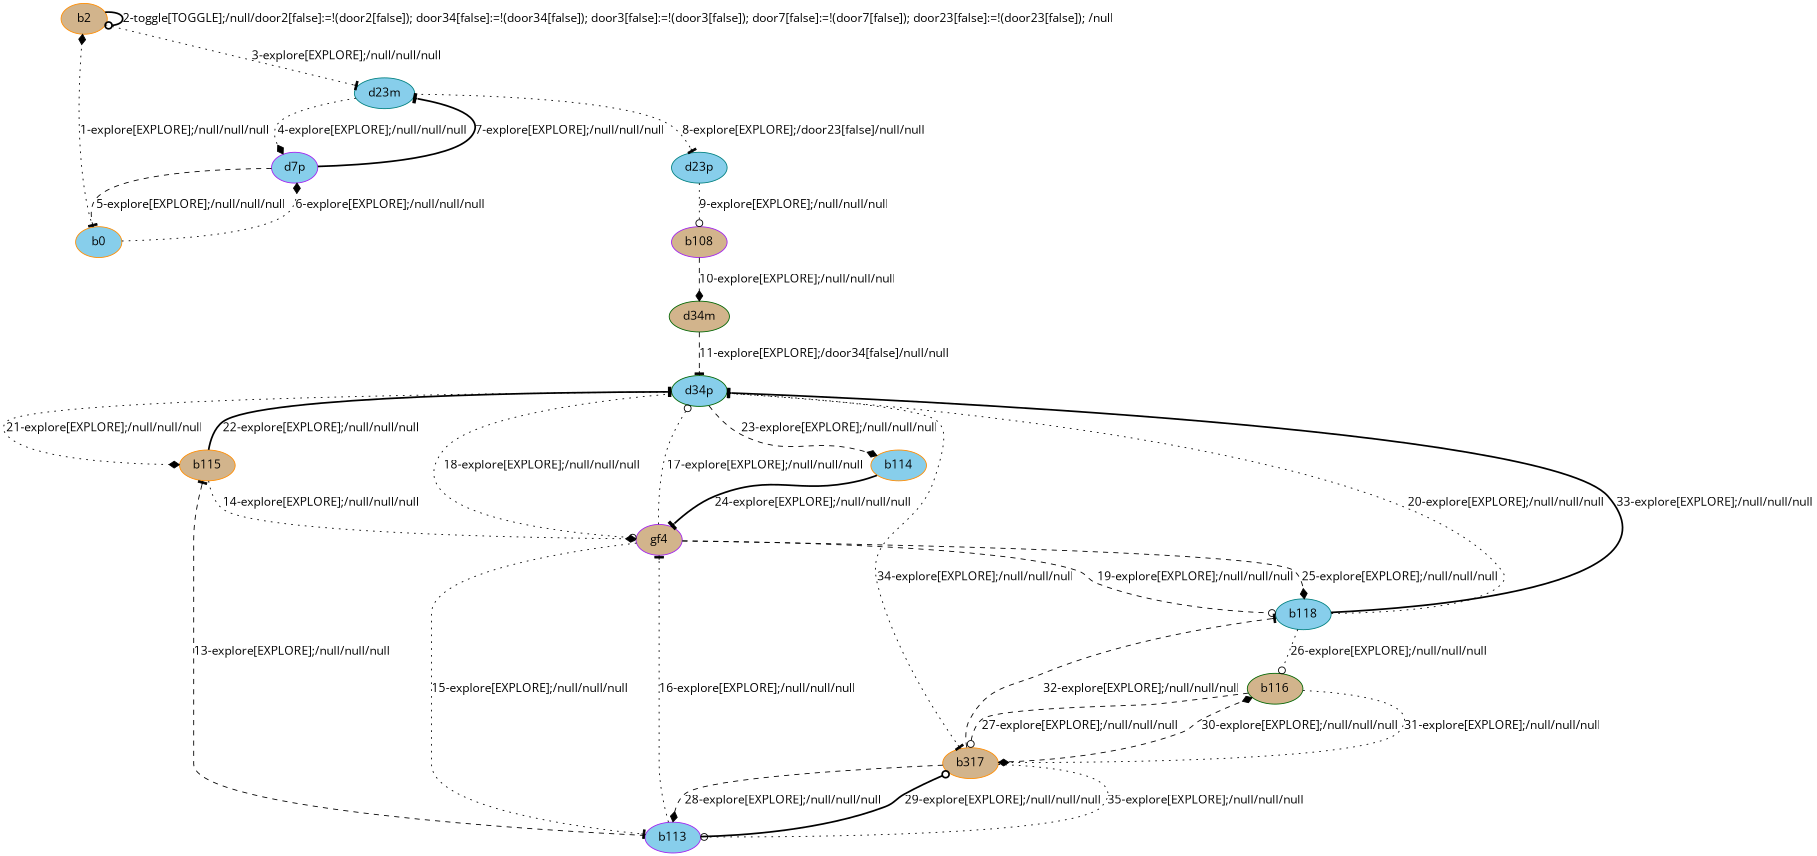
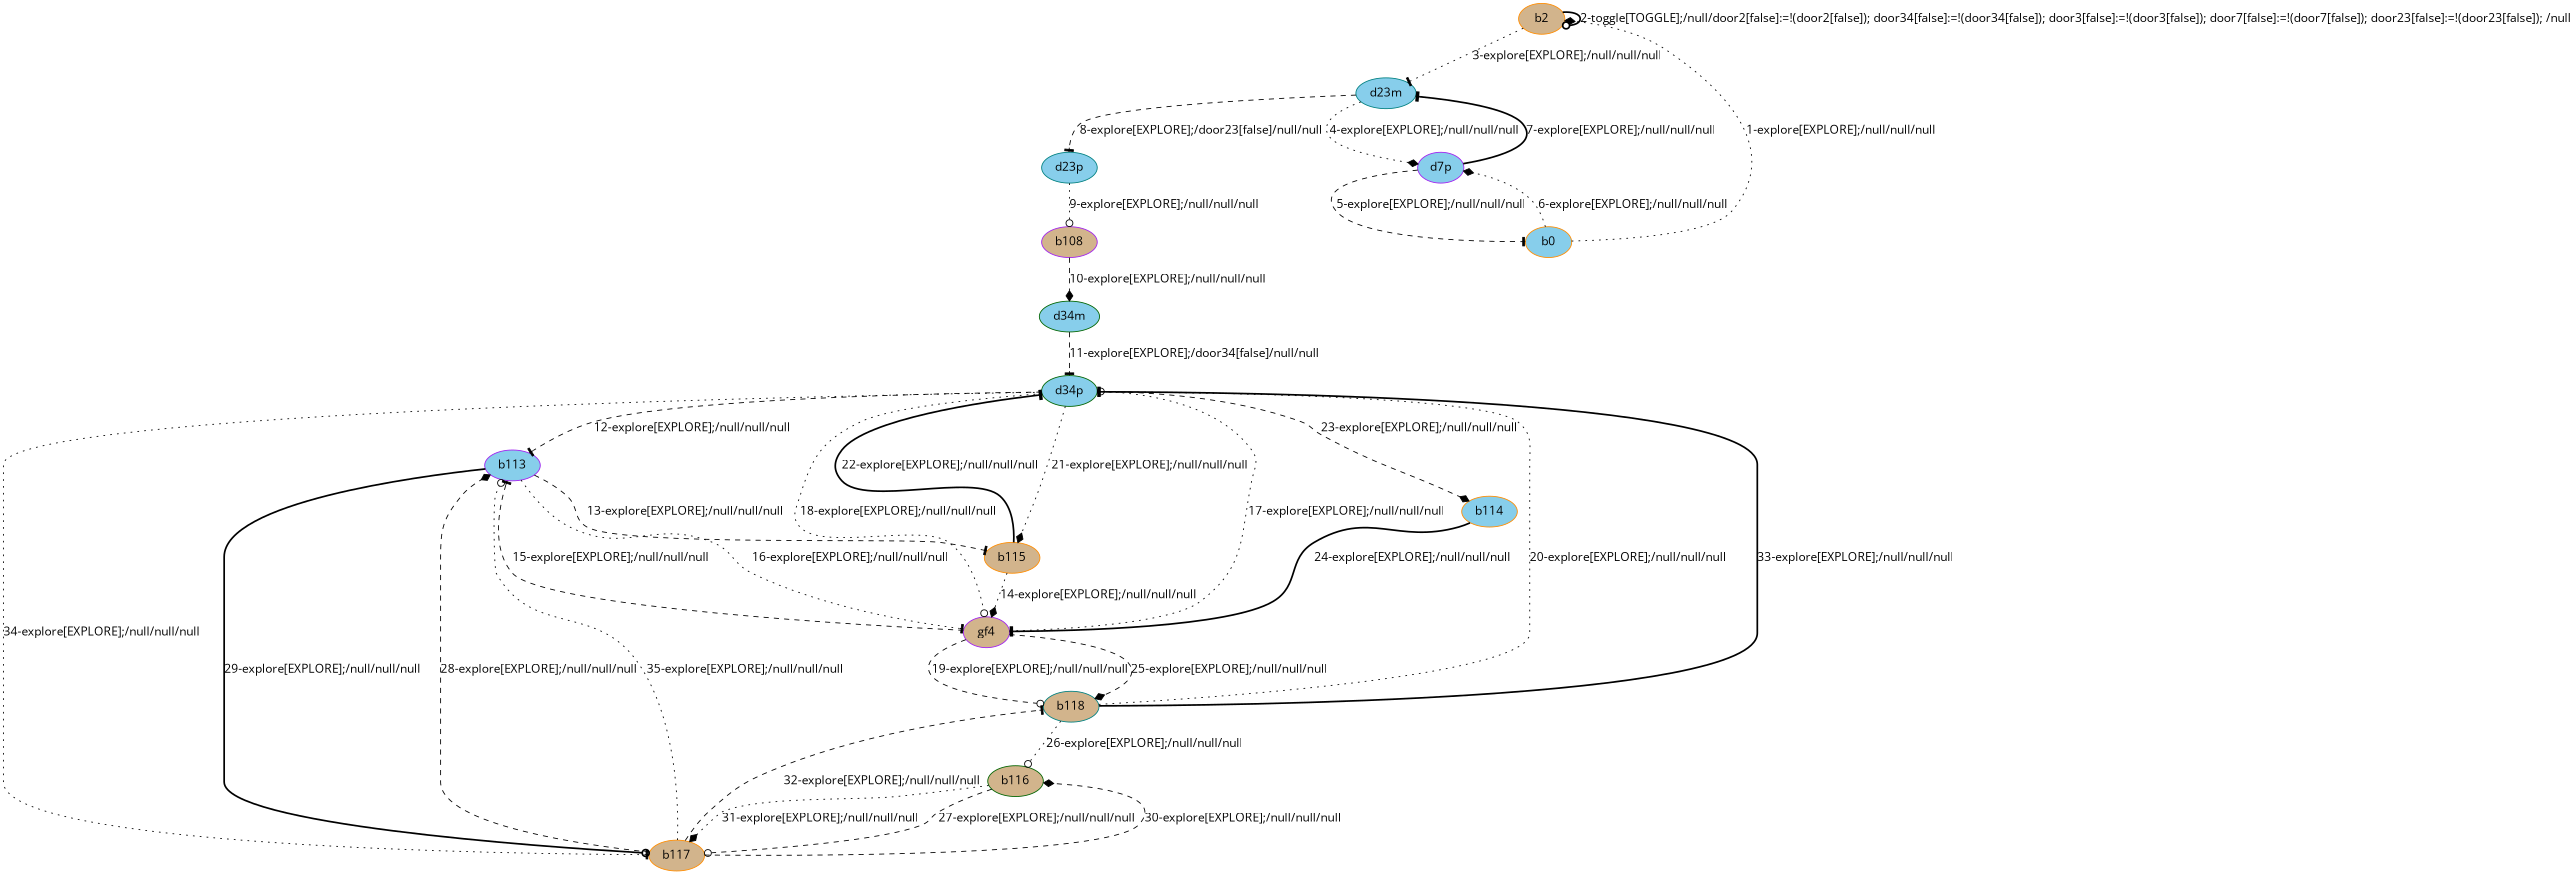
edge "d23m" -> "d23p": style dotted -> dashed
node "d34m": fillcolor tan -> skyblue
edge "d34p" -> "b113": added, label "12-explore[EXPLORE];/null/null/null"
node "b118": fillcolor skyblue -> tan
edge "gf4" -> "b113": style dotted -> dashed
node "b317": label "b317" -> "b117"
